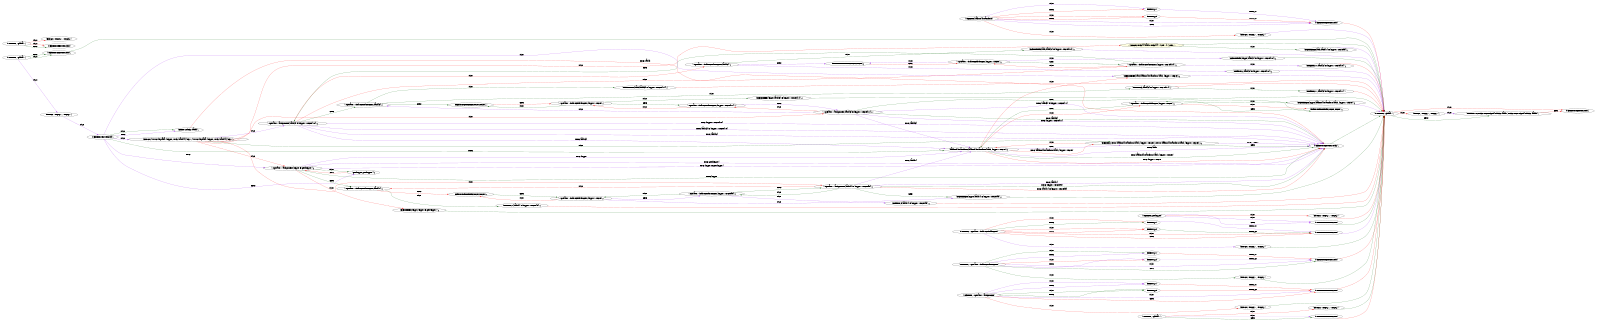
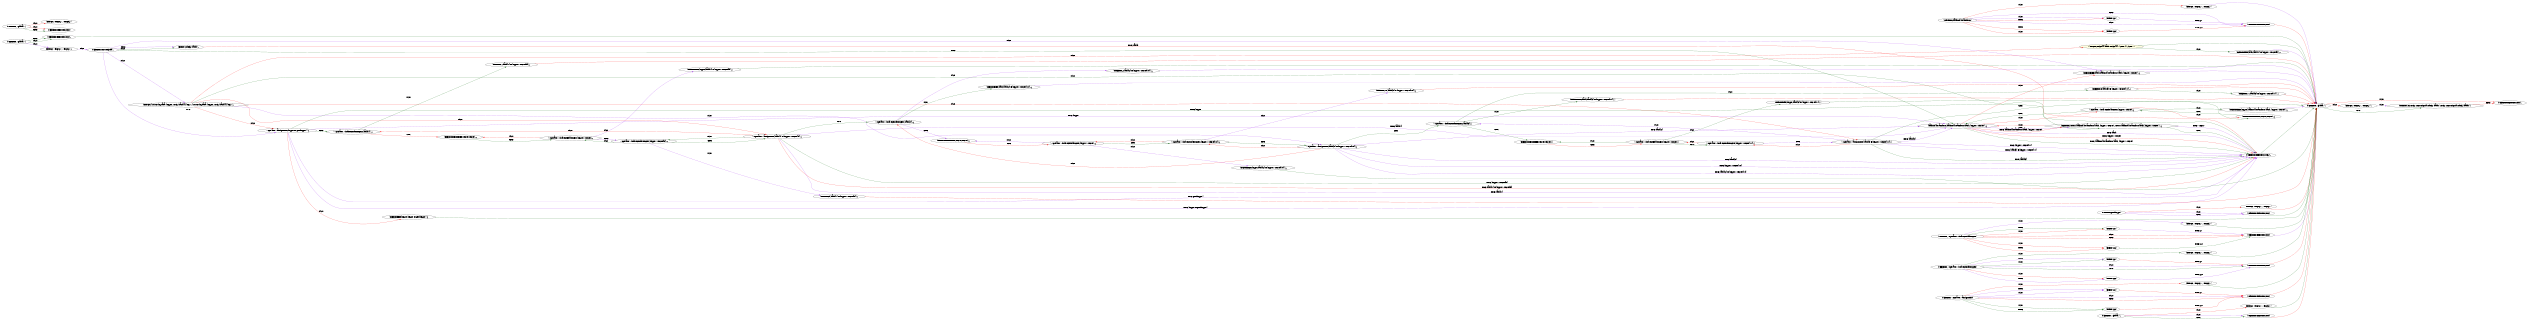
node "(get_keyptr,get_keyptr())": removed
edge "(<operator>.assignment,hash[1] = keyptr->secret[9])" -> "(IDENTIFIER,keyptr,hash[1] = keyptr->secret[9])": now "(<operator>.assignment,hash[1] = keyptr->secret[9])" -> "(<operator>.indirectIndexAccess,hash[2])"
